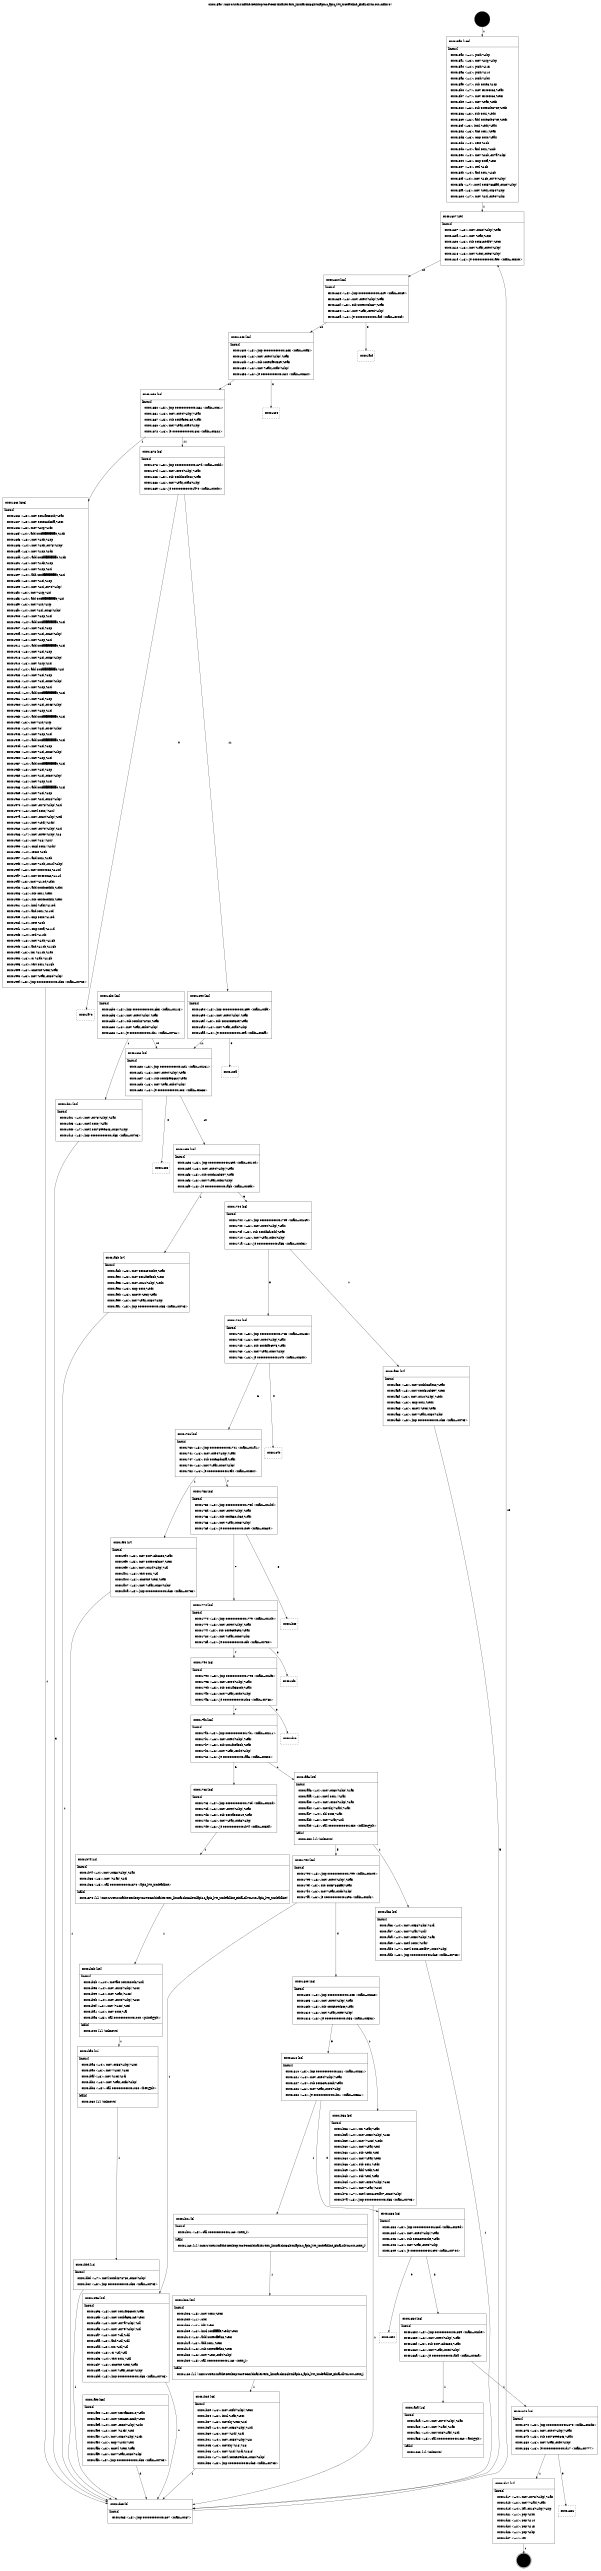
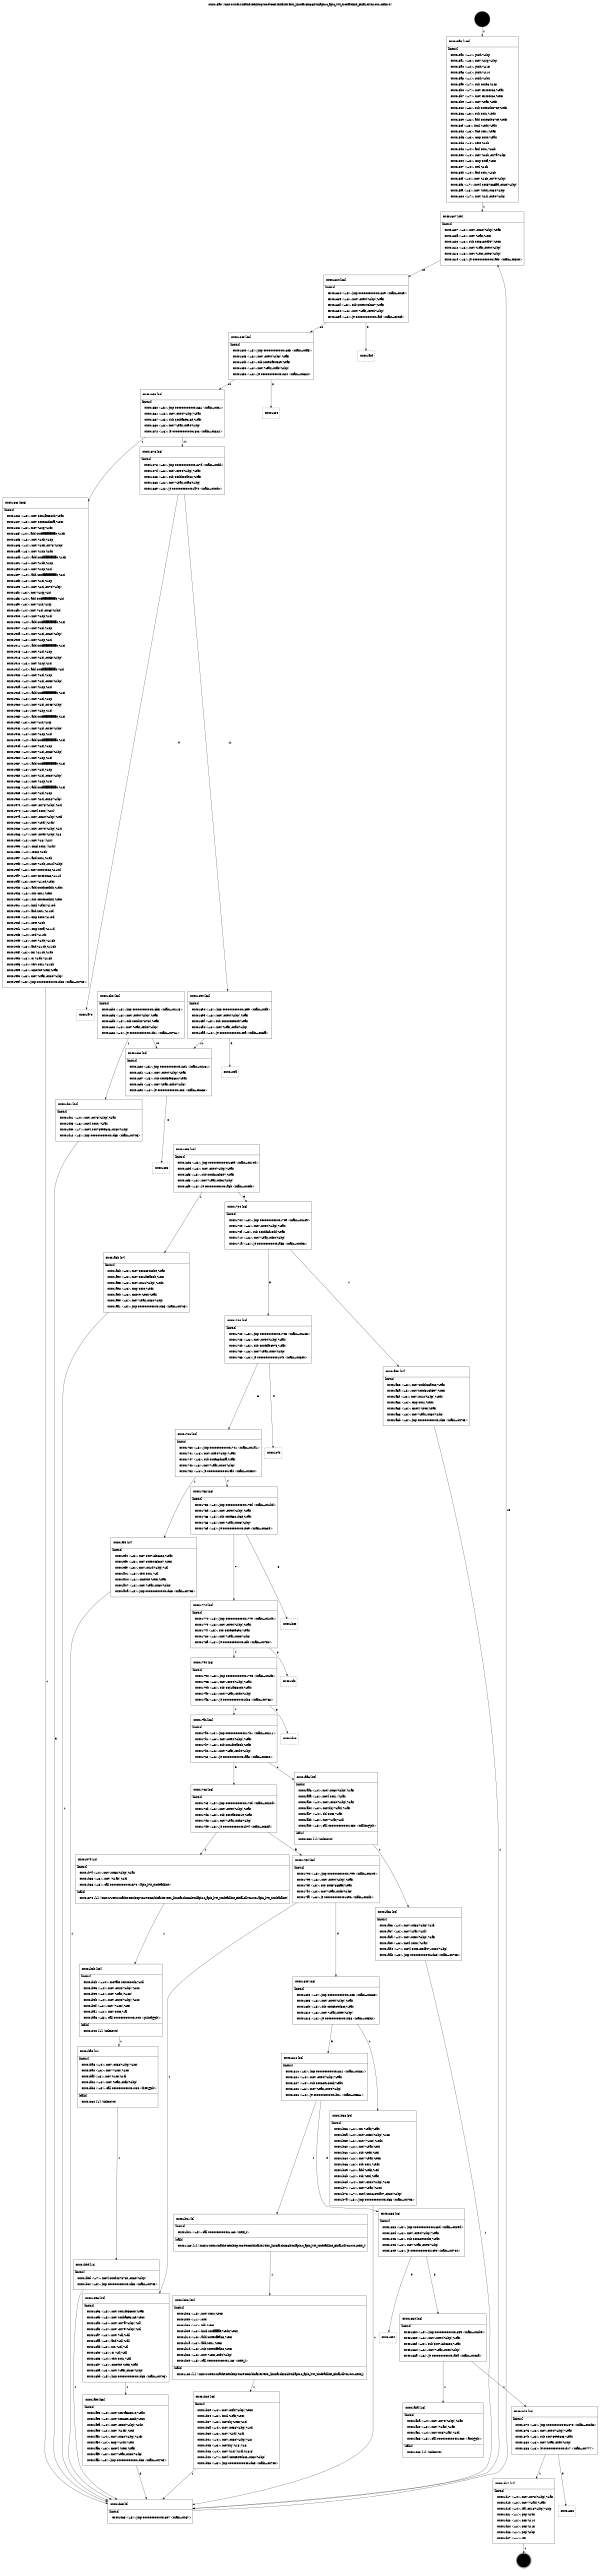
edge "0x4016cc [28]" -> "0x4016e8 [28]": removed, label "10"
edge "0x401aa6 [29]" -> "0x4017e4 [28]": now "0x4017c8 [28]" -> "0x4017e4 [28]"
edge "0x401a55 [27]" -> "0x401d65 [5]": label " 5" -> " 1"
edge "0x401896 [44]" -> "0x401d65 [5]": now "0x401896 [44]" -> "0x401ae0 [33]"
